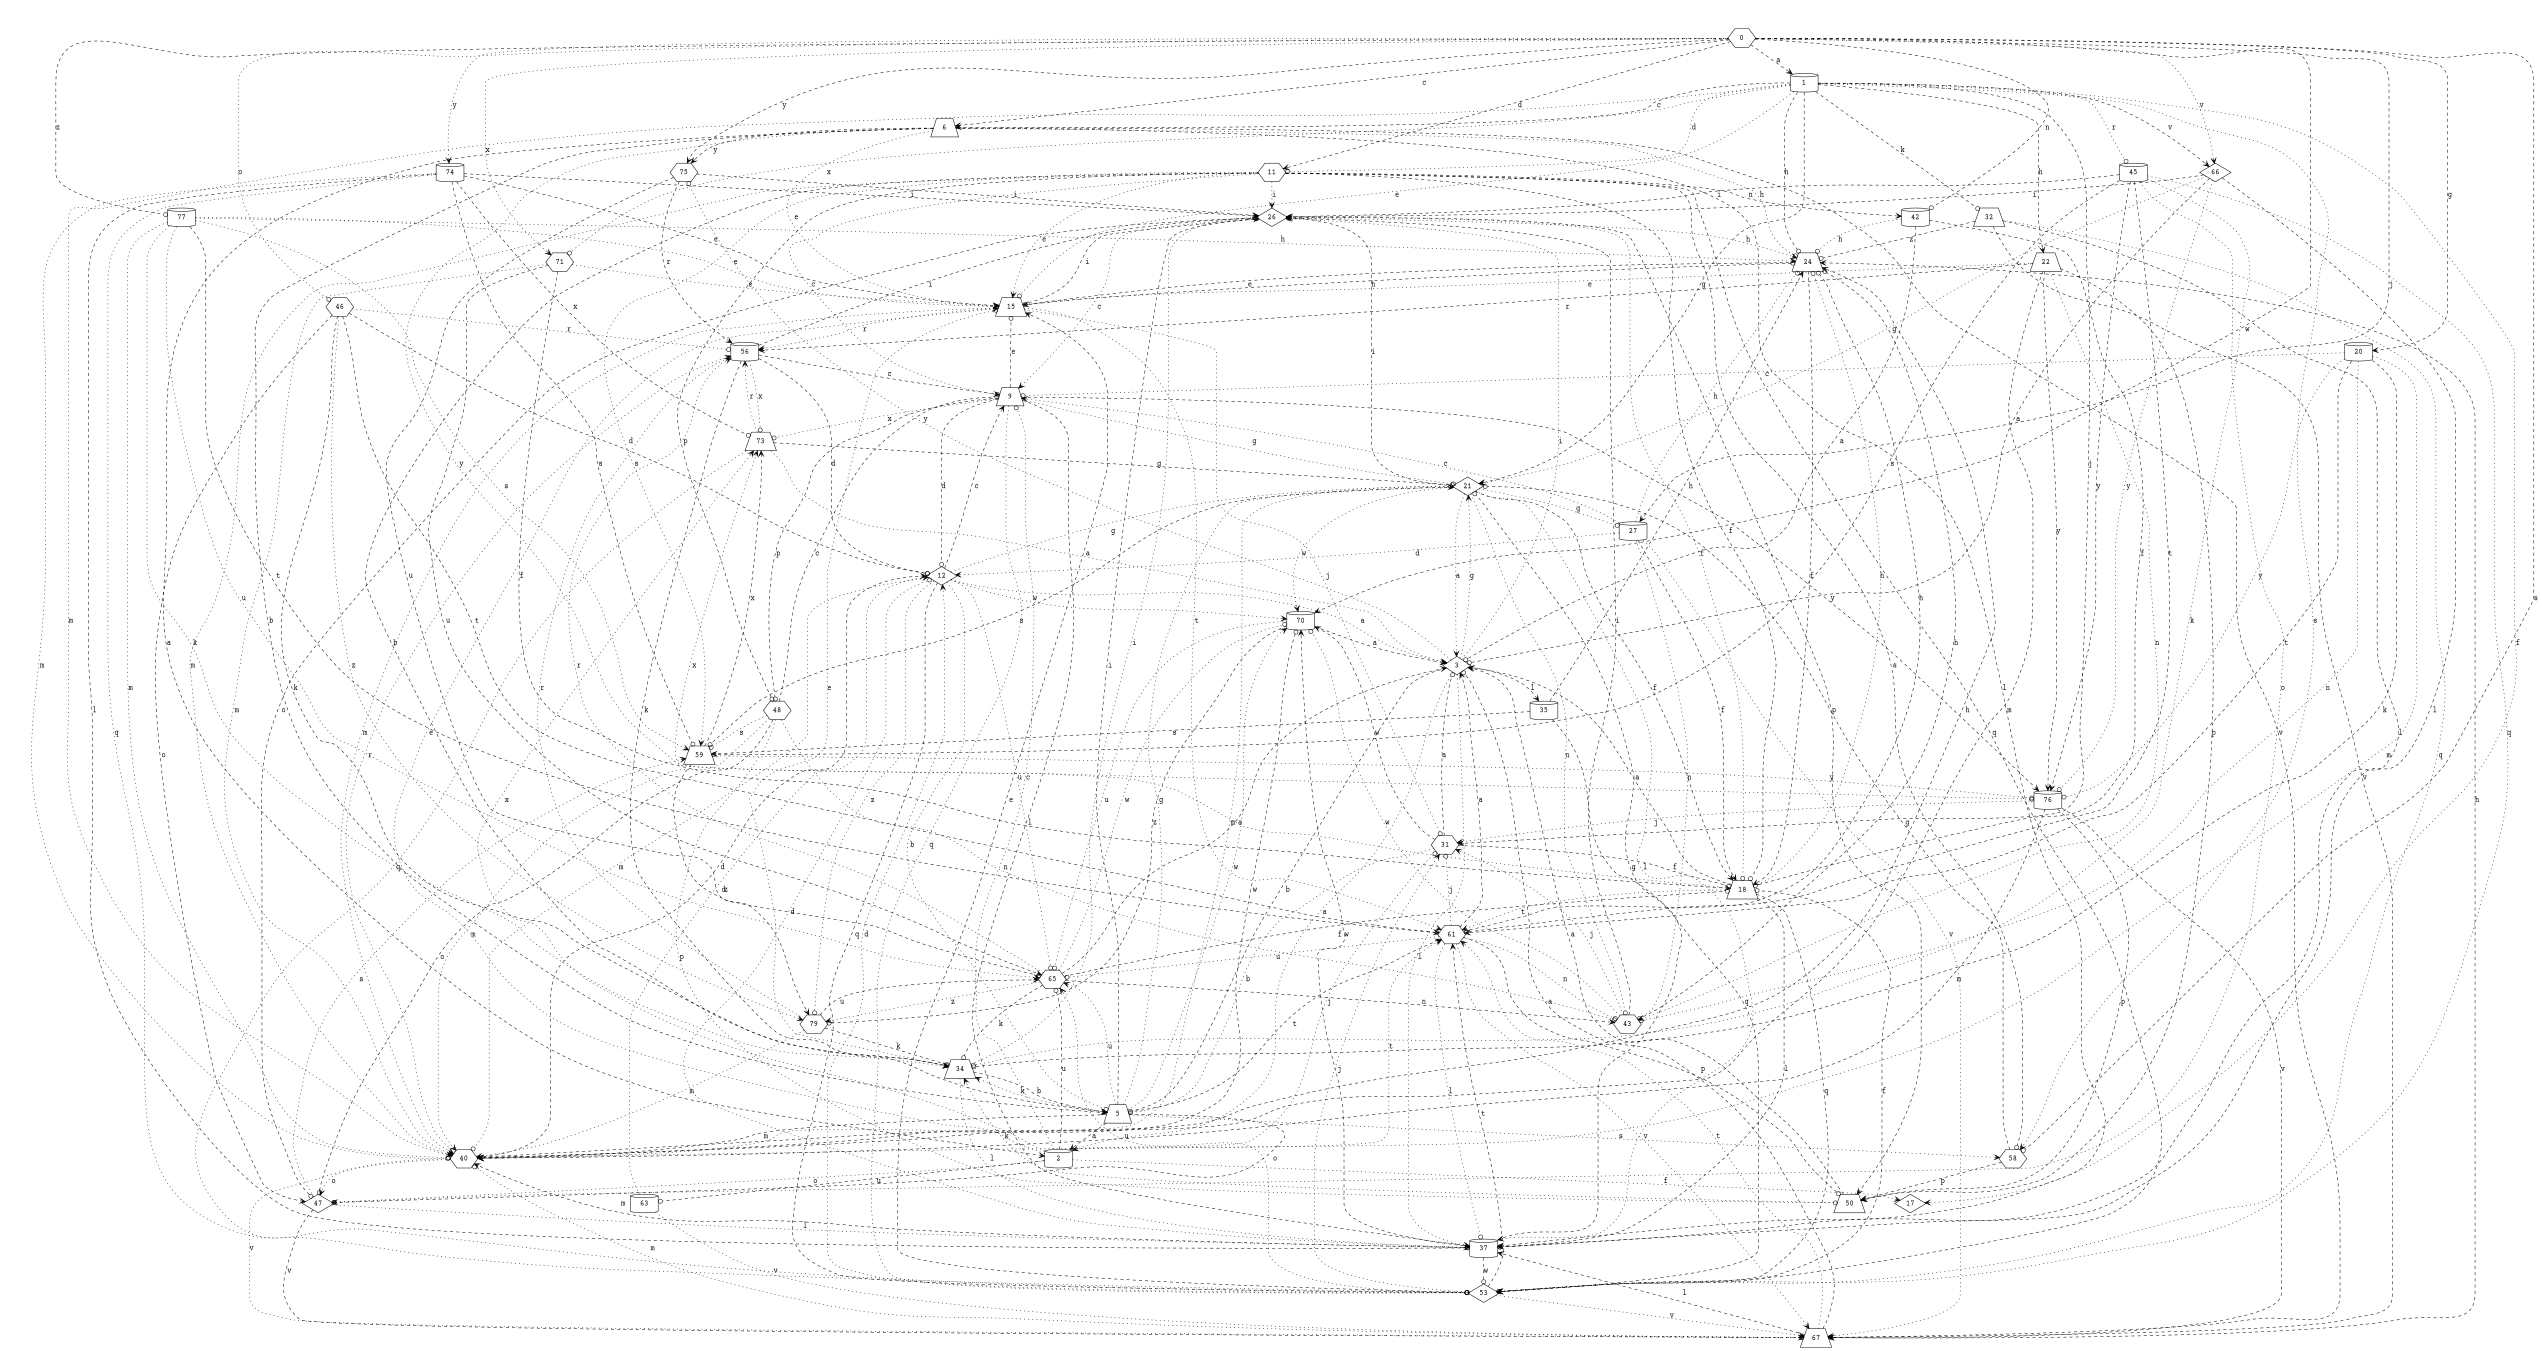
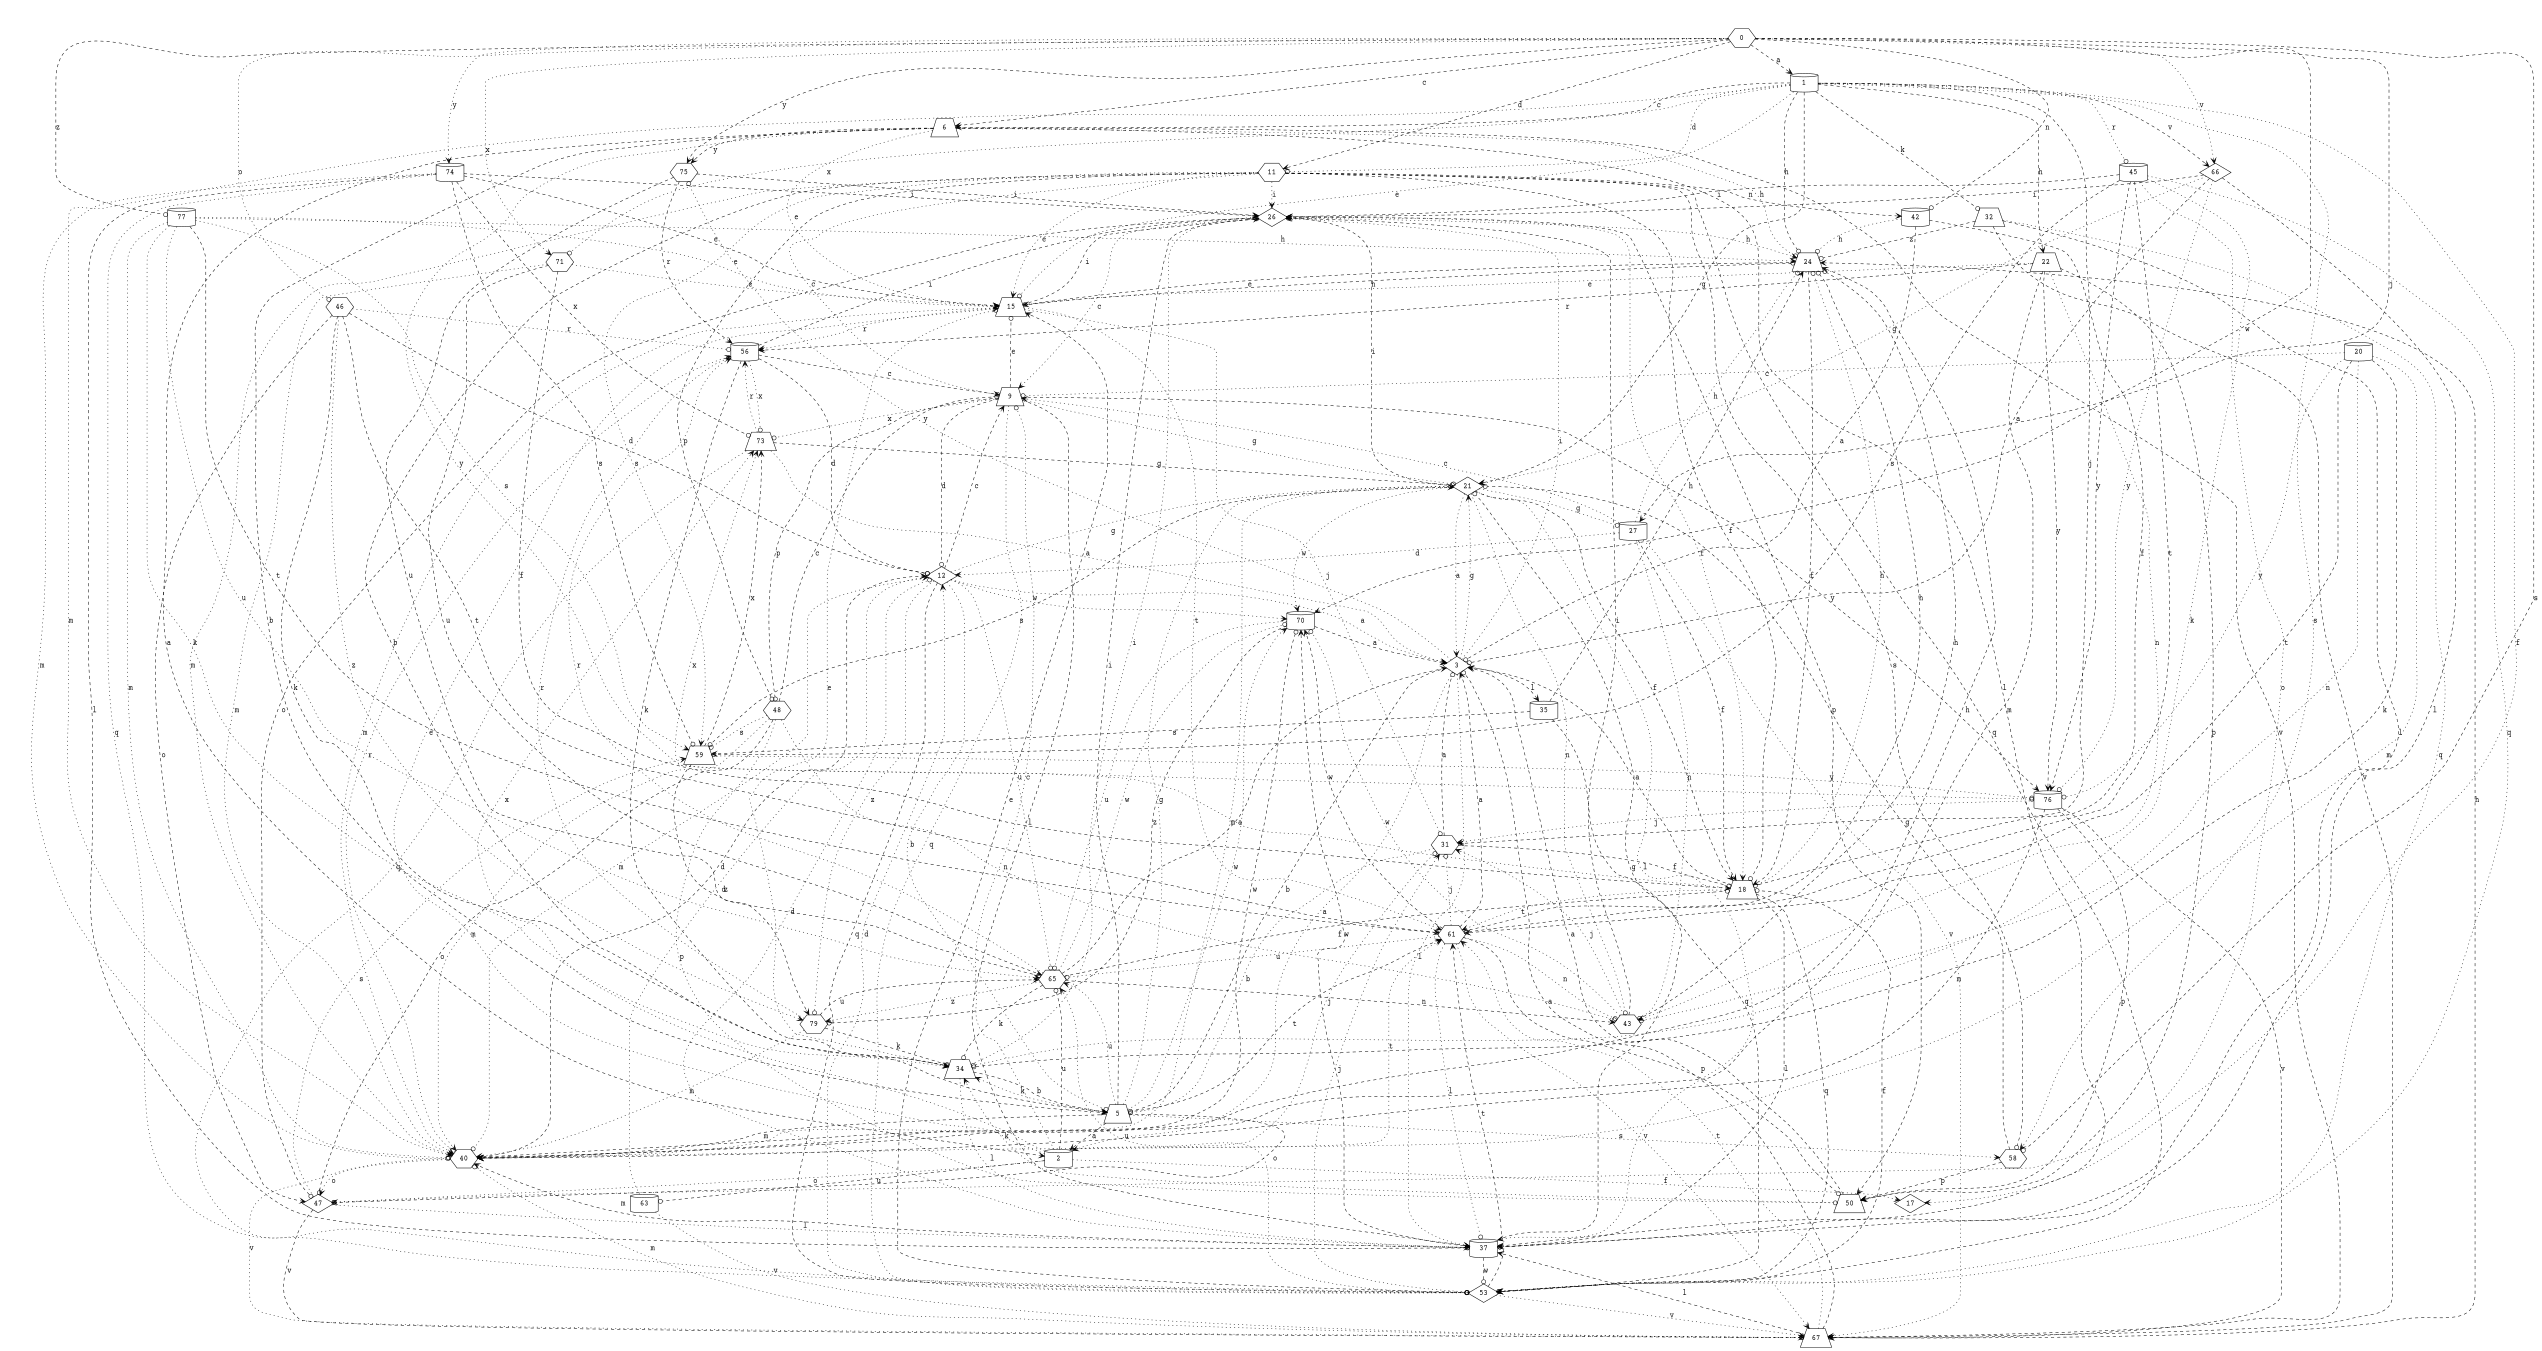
edge "0" -> "20": removed, label "g"
edge "26" -> "18": arrowhead odot -> vee
edge "31" -> "70": now "61" -> "70"
